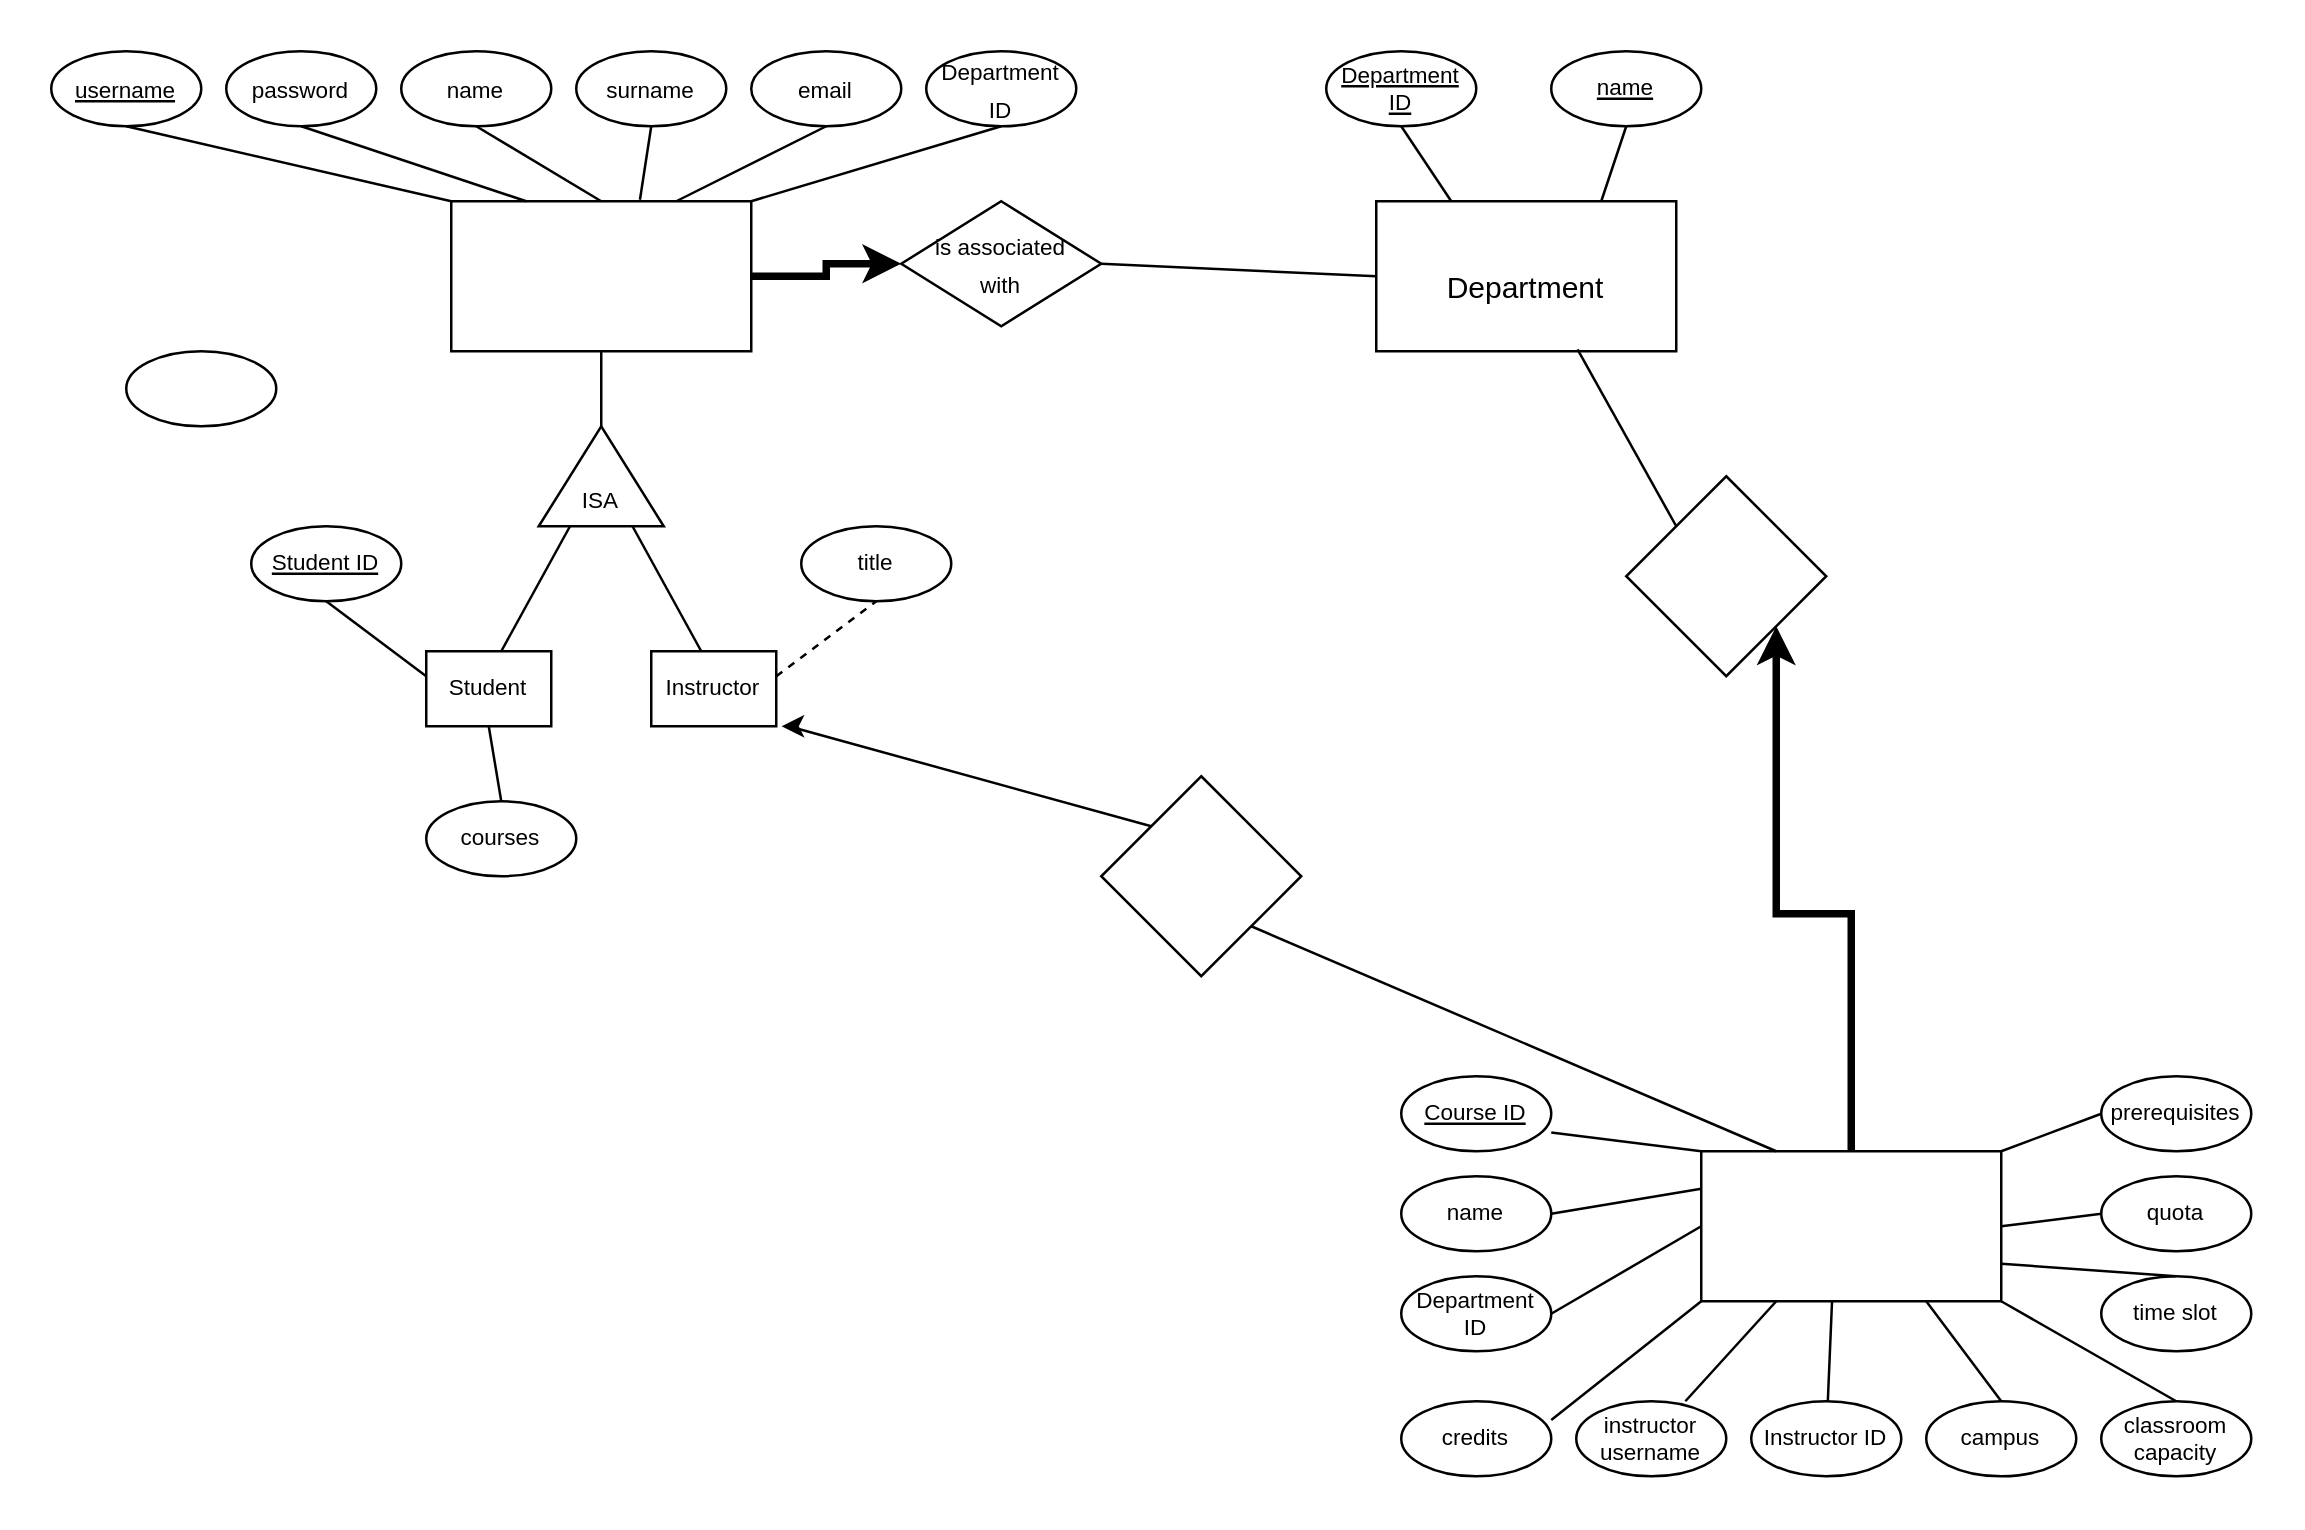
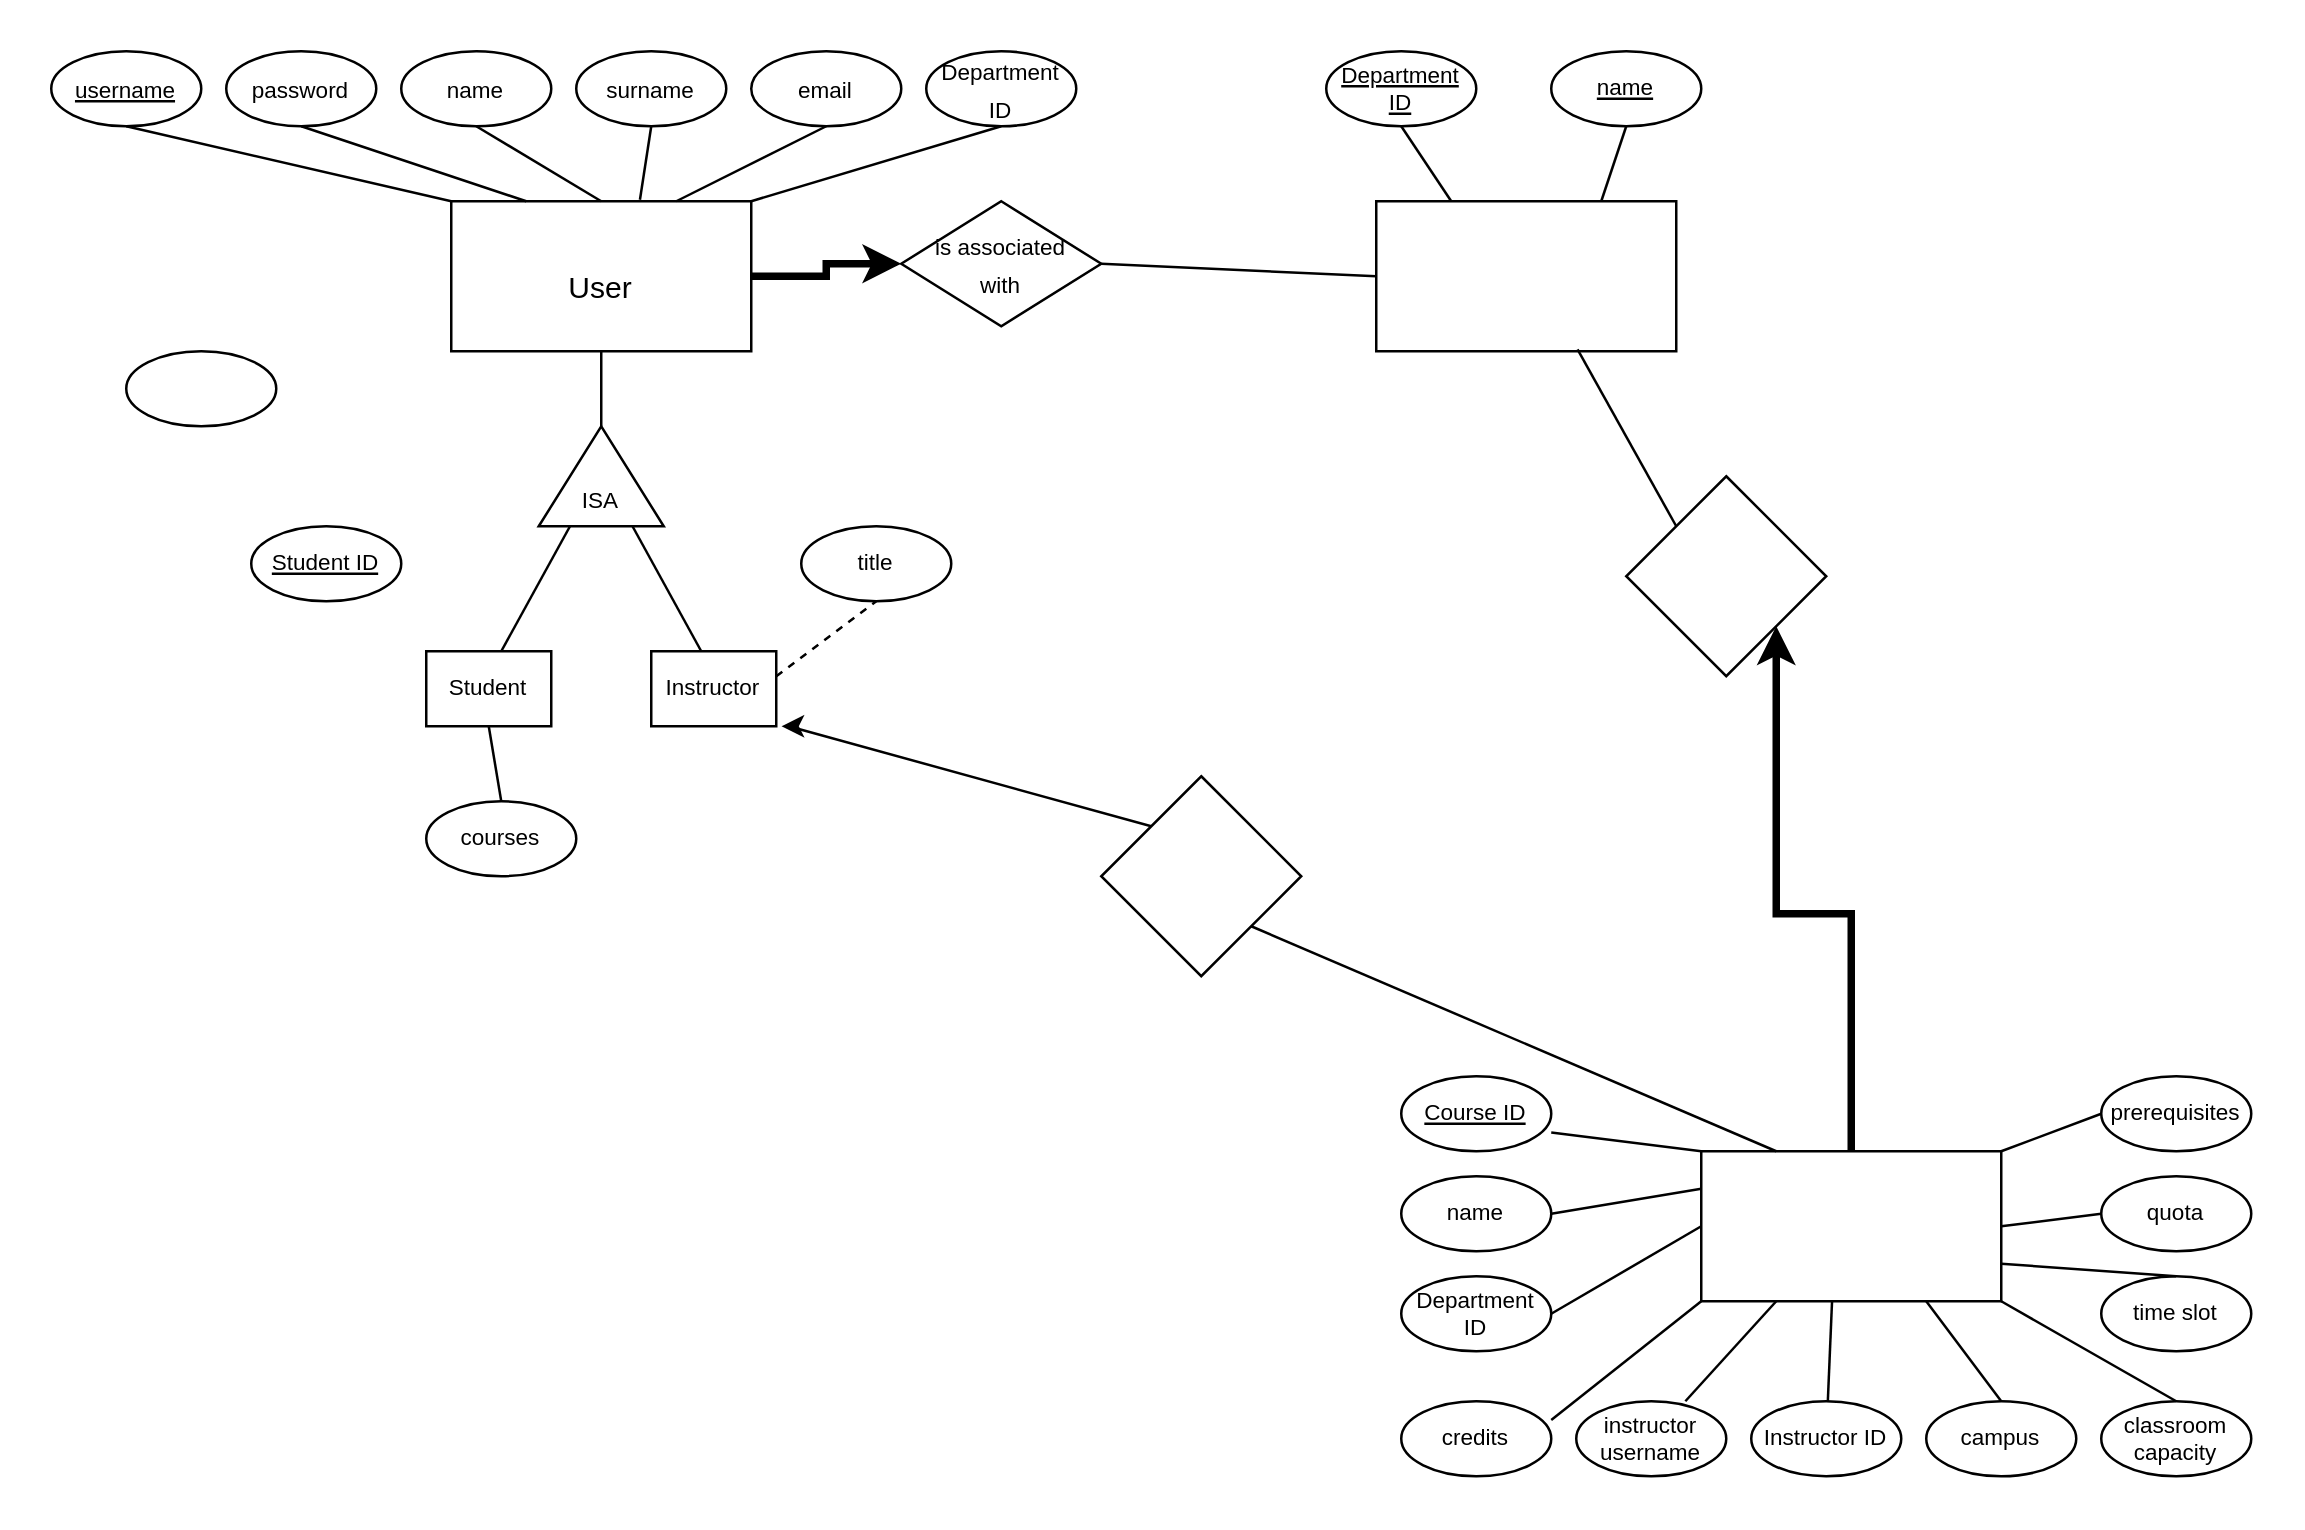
node "User": added
node "Department": removed
edge "Student ID" -- "Student": removed
